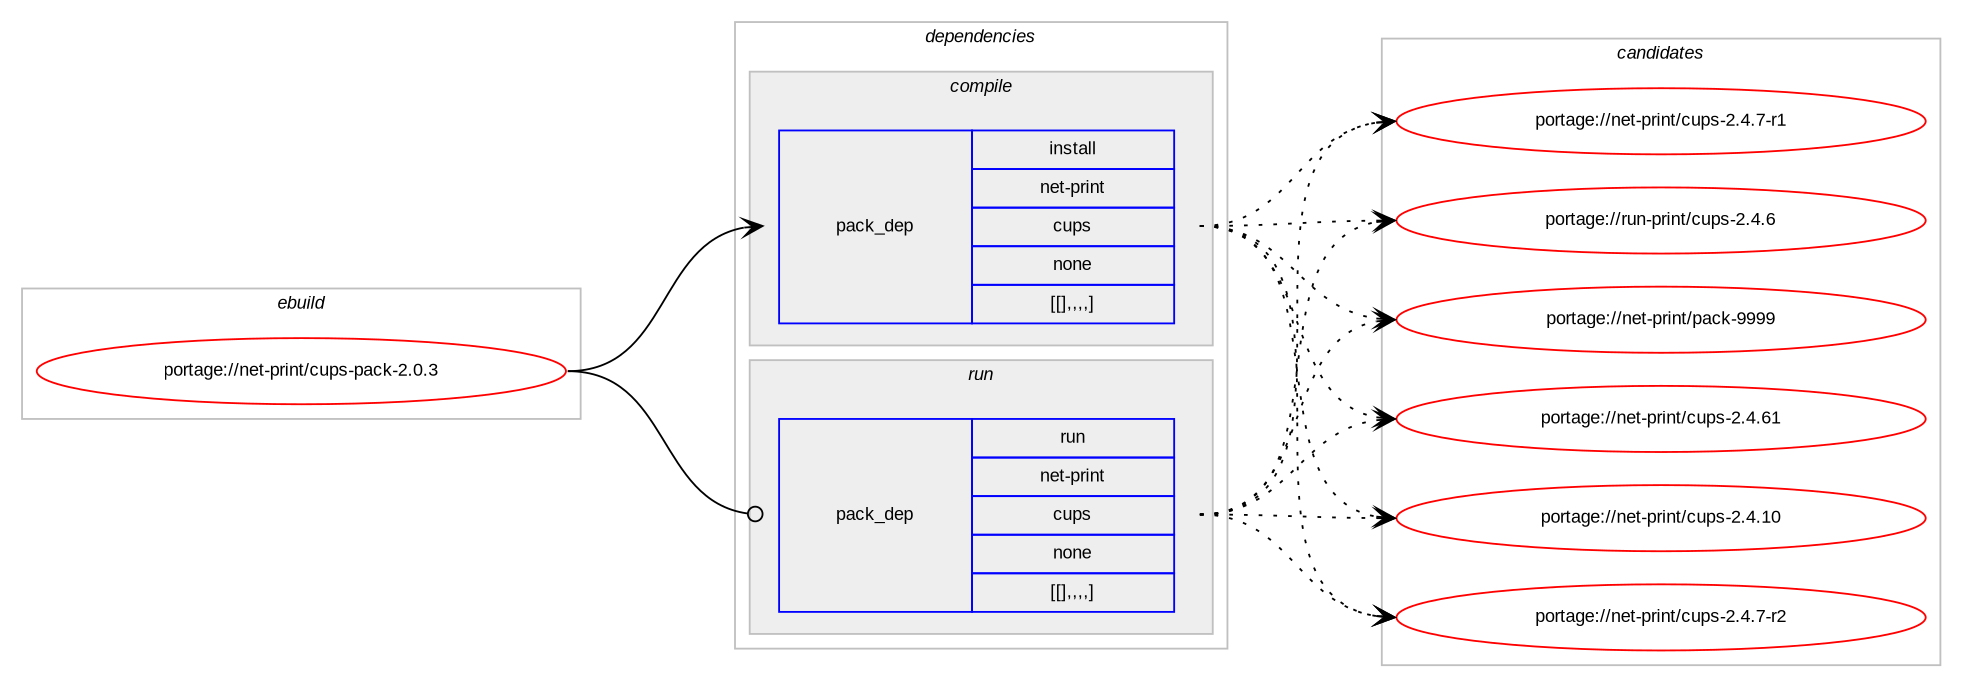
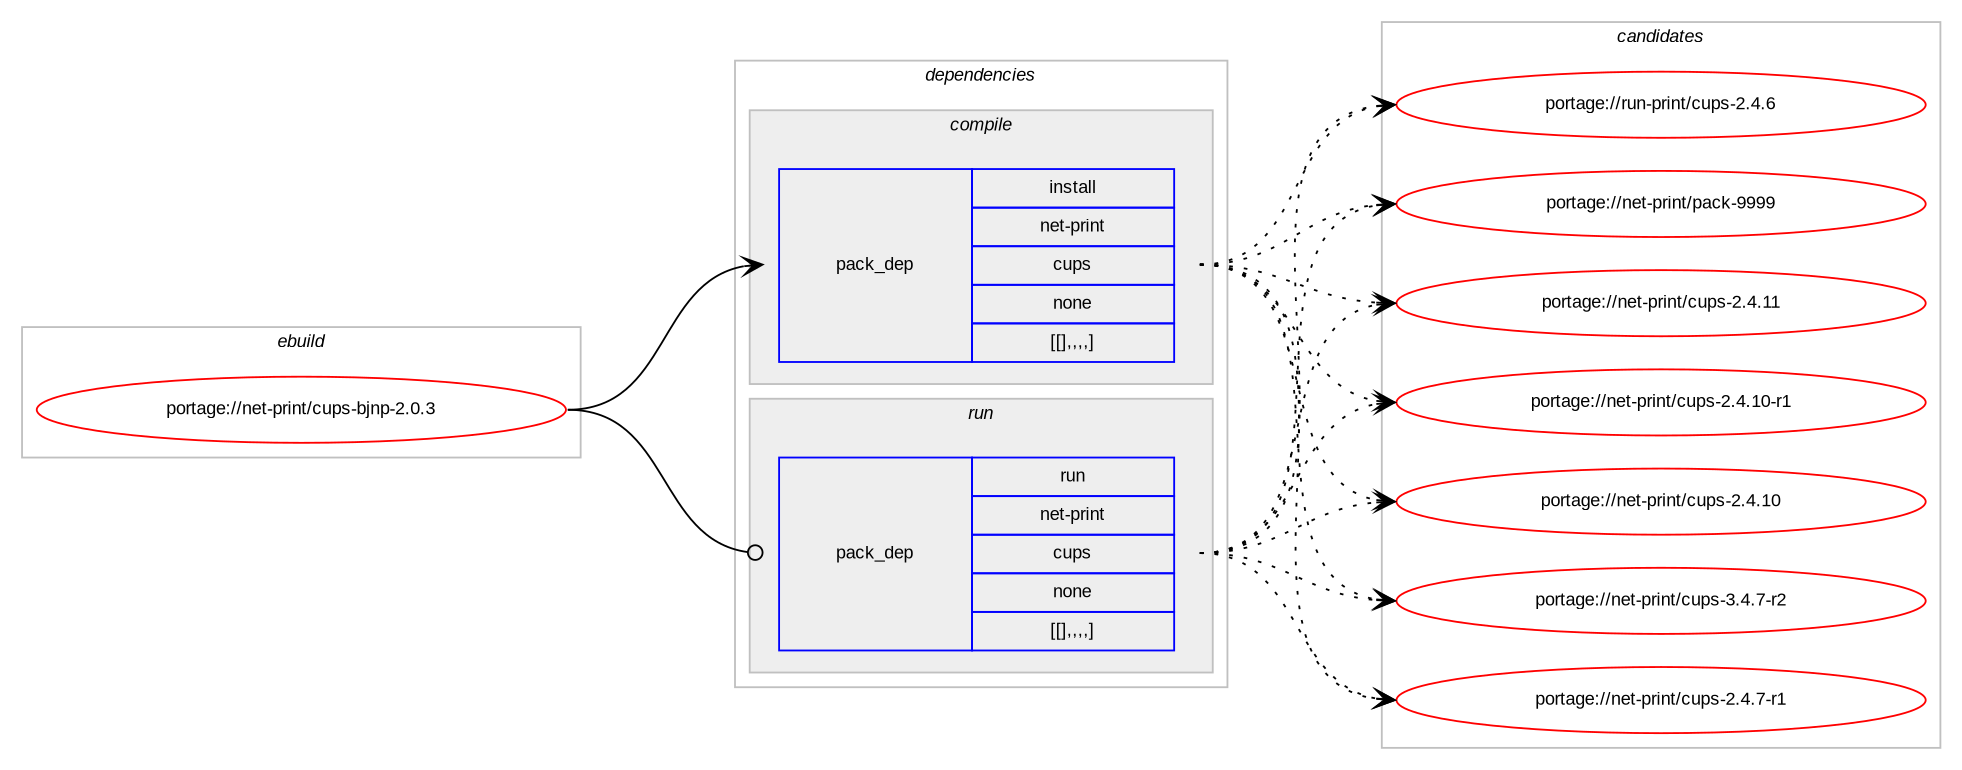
node "portage://net-print/cups-pack-2.0.3": label "portage://net-print/cups-pack-2.0.3" -> "portage://net-print/cups-bjnp-2.0.3"
node "portage://net-print/cups-2.4.10-r1": added
node "portage://net-print/cups-2.4.61": label "portage://net-print/cups-2.4.61" -> "portage://net-print/cups-2.4.11"
node "portage://net-print/cups-2.4.7-r2": label "portage://net-print/cups-2.4.7-r2" -> "portage://net-print/cups-3.4.7-r2"
